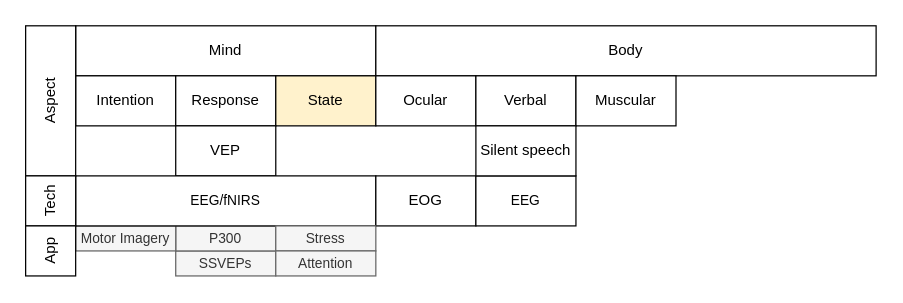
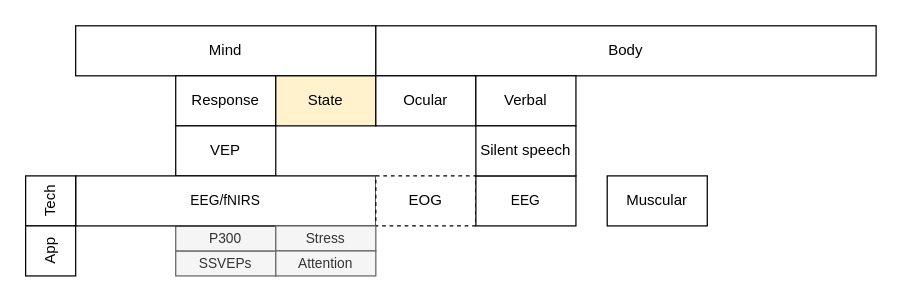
node "Aspect": removed
node "Intention": removed
node "Muscular": moved (626, 101) -> (657, 201)
node "EOG": style solid -> dashed
node "Motor Imagery": removed
